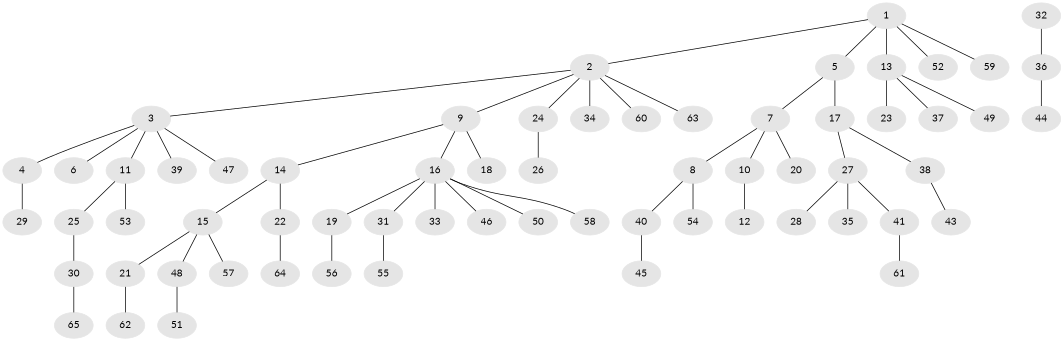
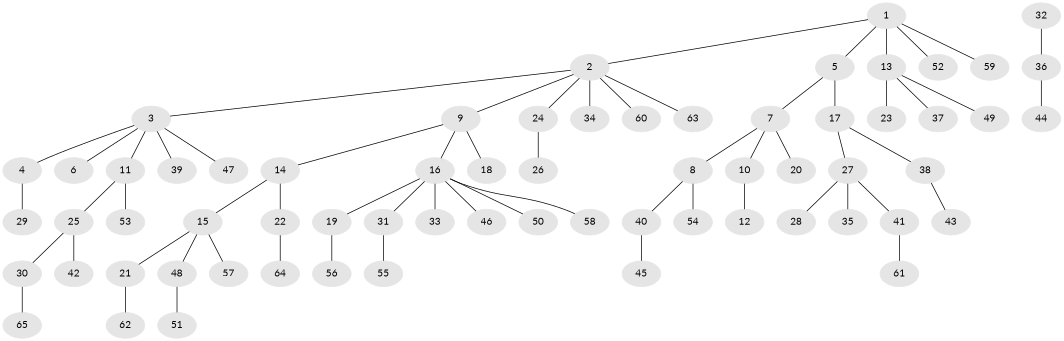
node "42": added
